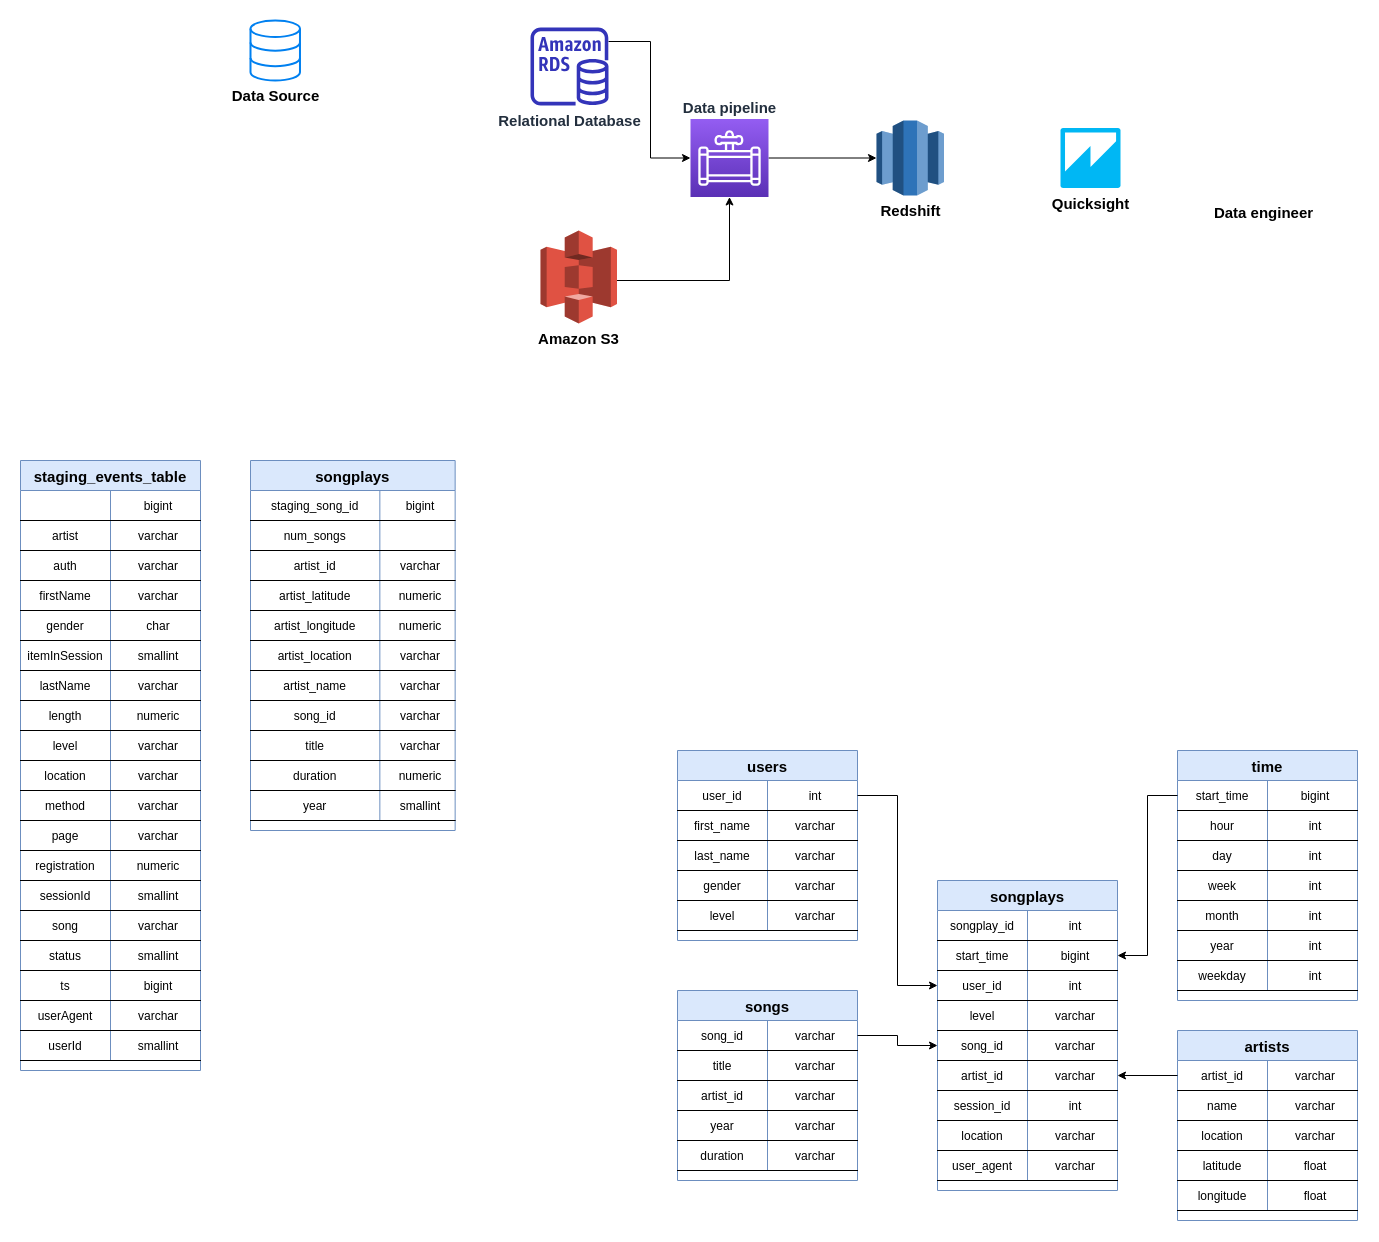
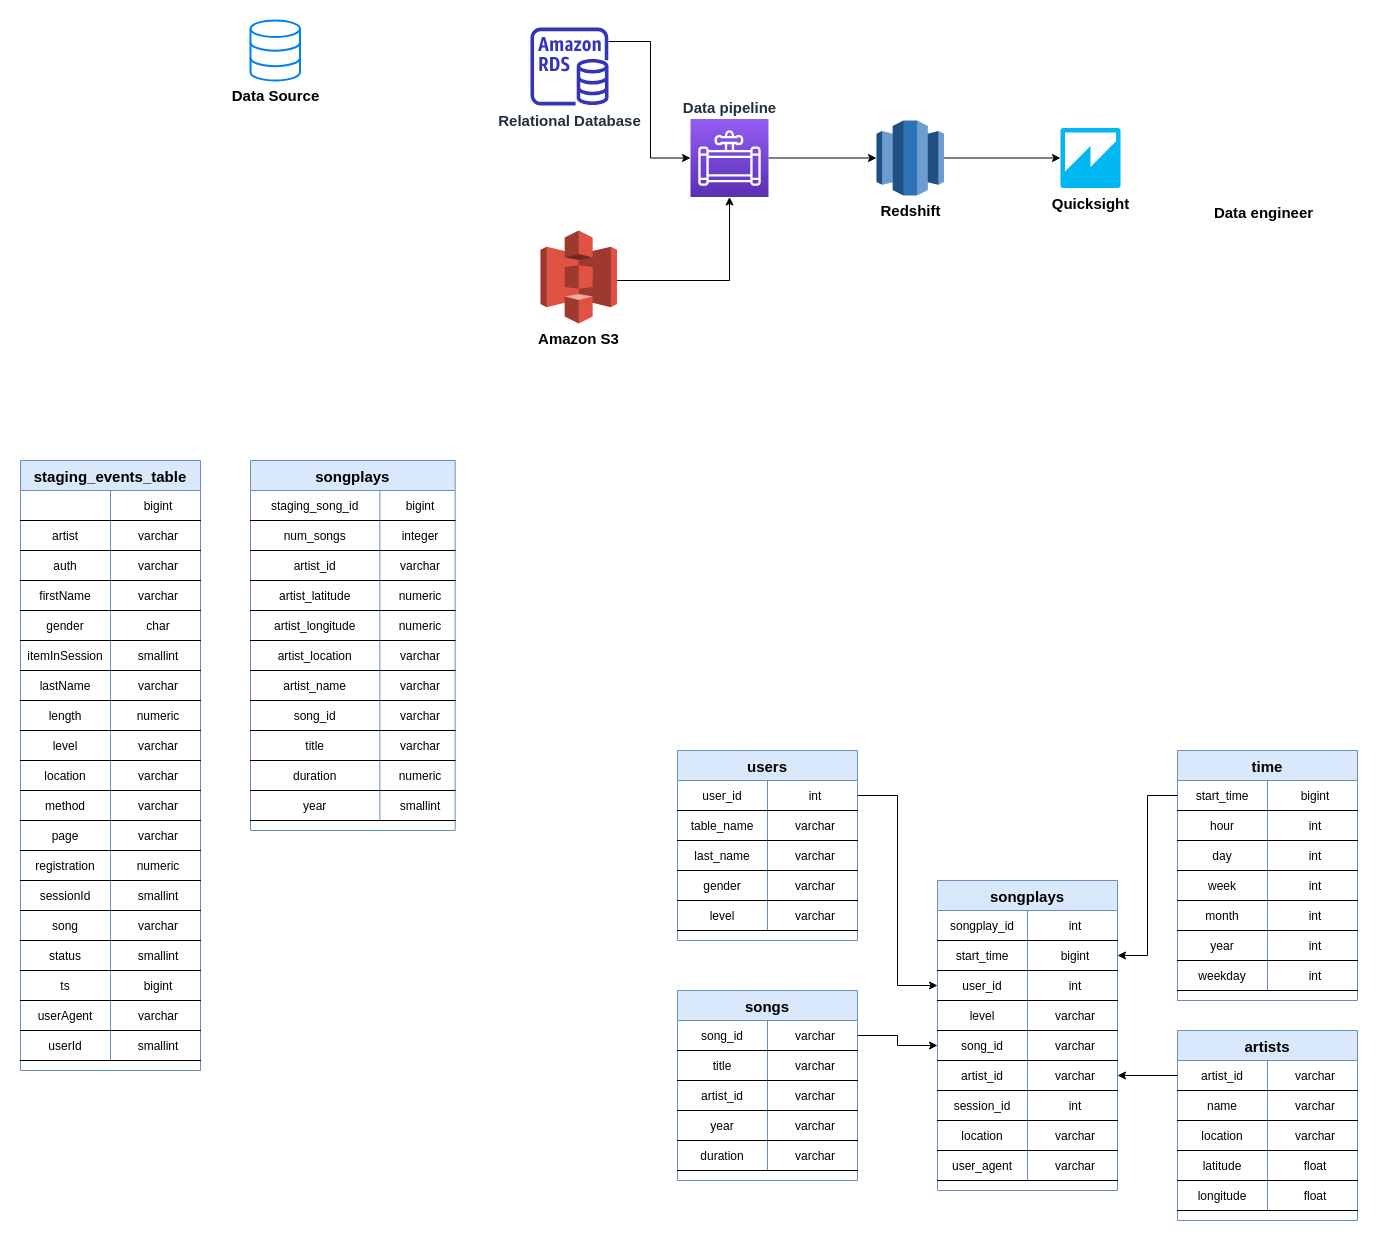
edge "Redshift" -> "Quicksight": added
node "integer": added
node "first_name": label "first_name" -> "table_name"
